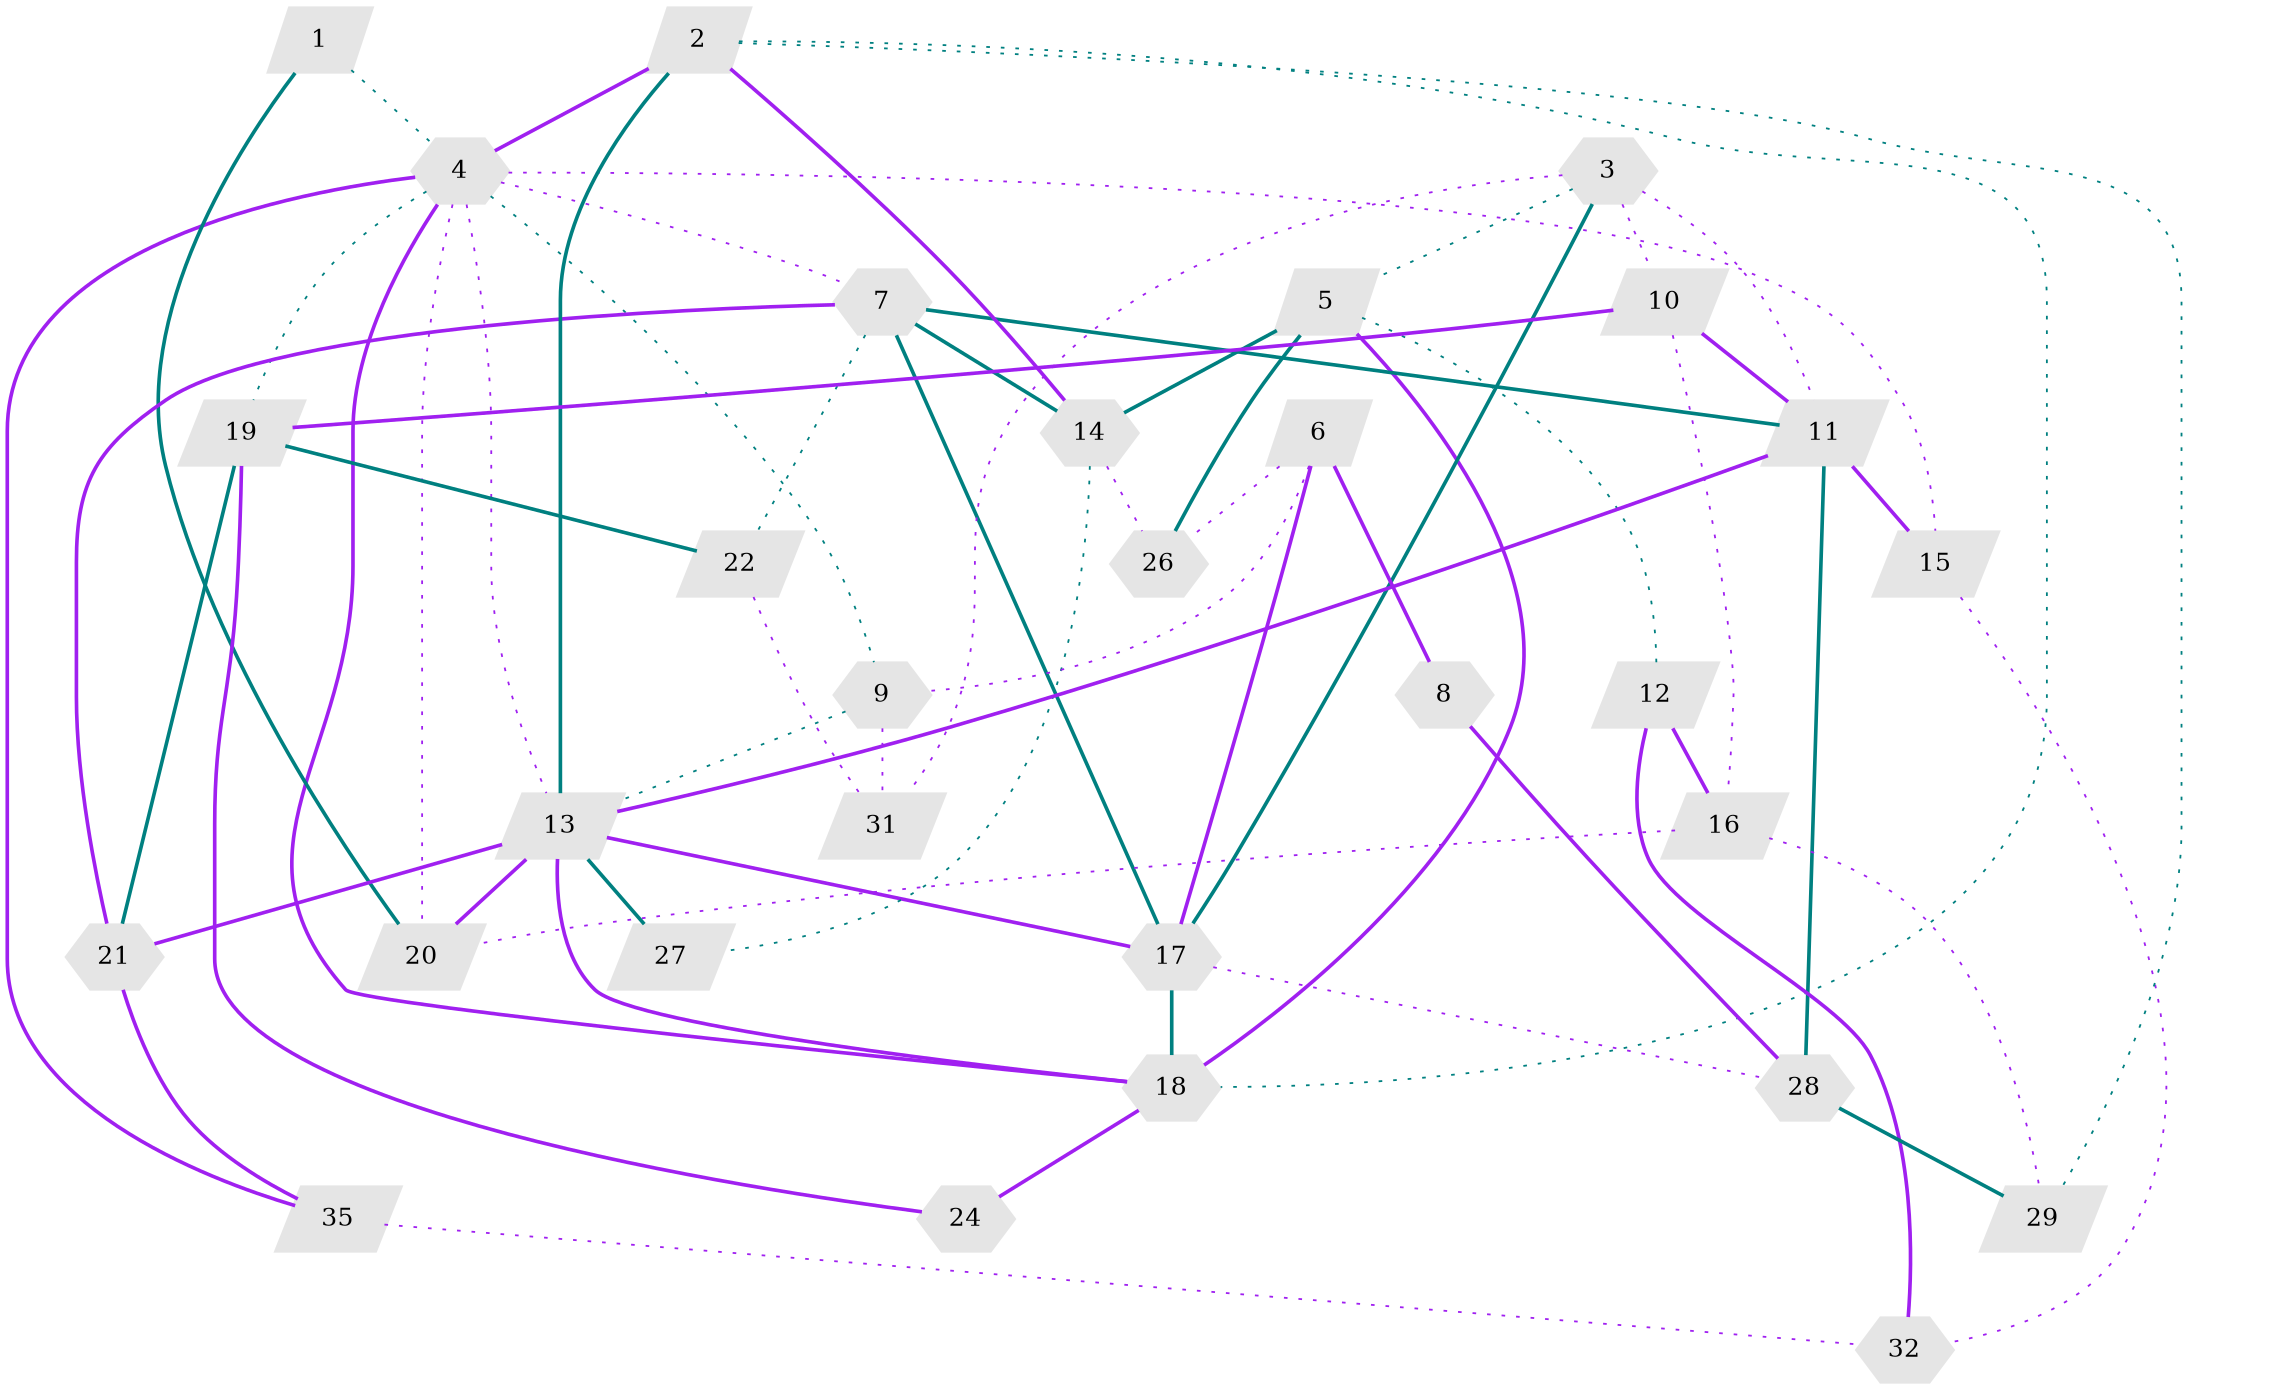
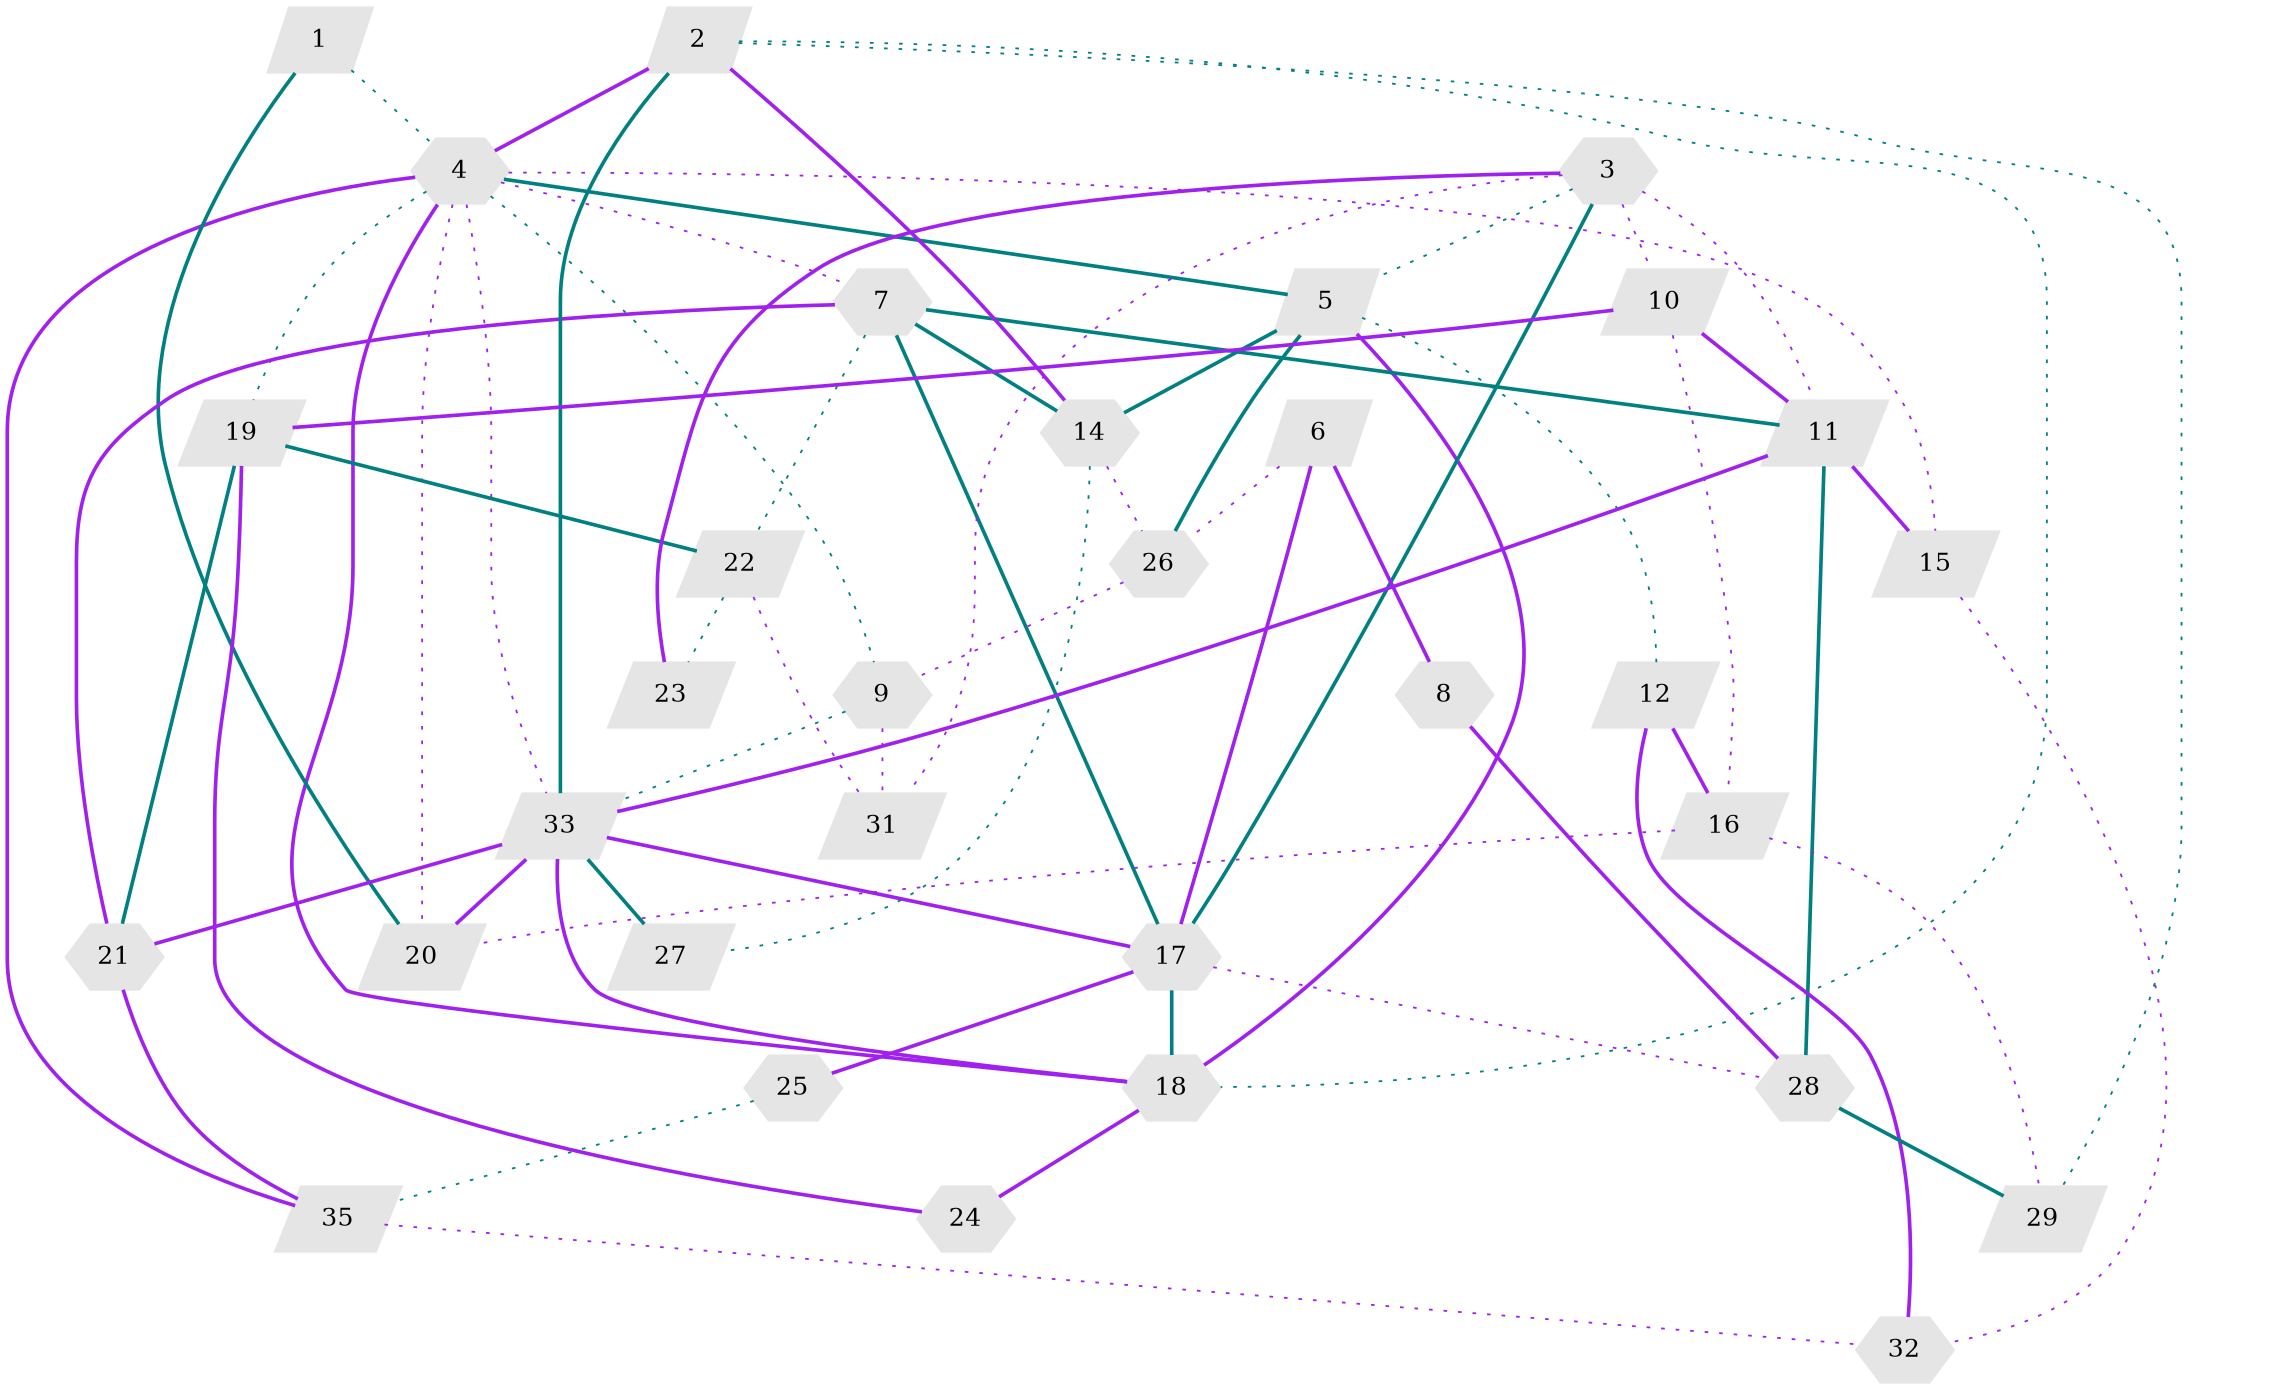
edge "4" -- "5": added
edge "6" -- "9": now "26" -- "9"
node "23": added
node "13": label "13" -> "33"
node "25": added
